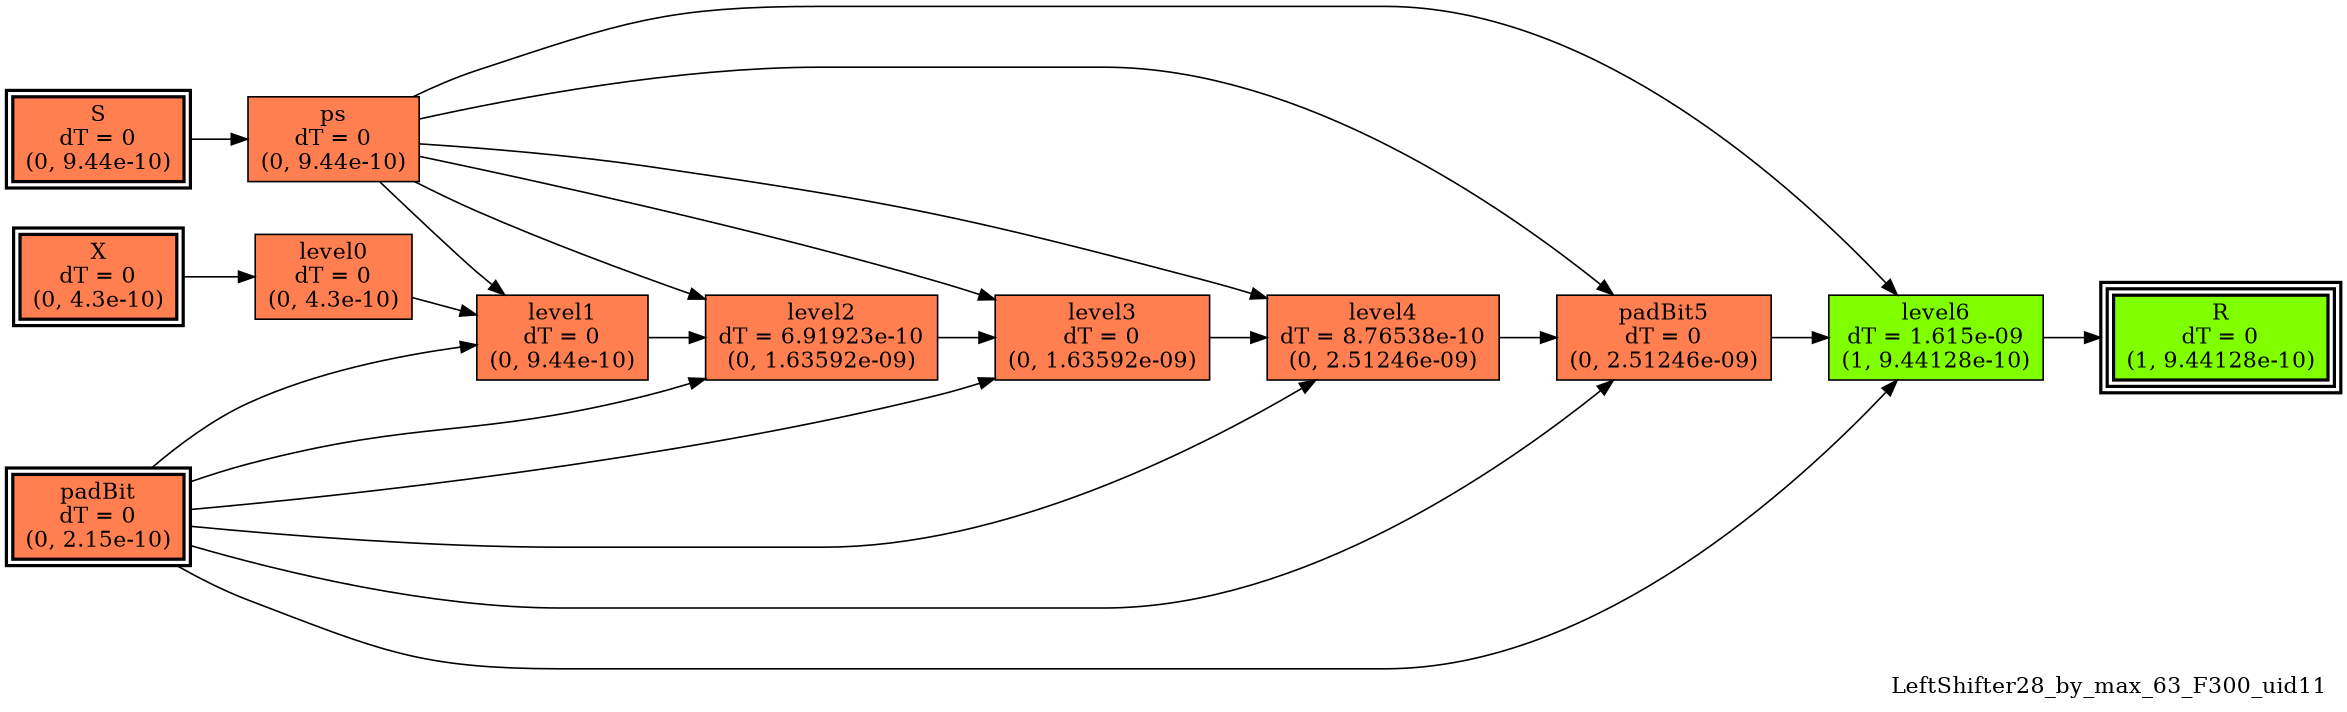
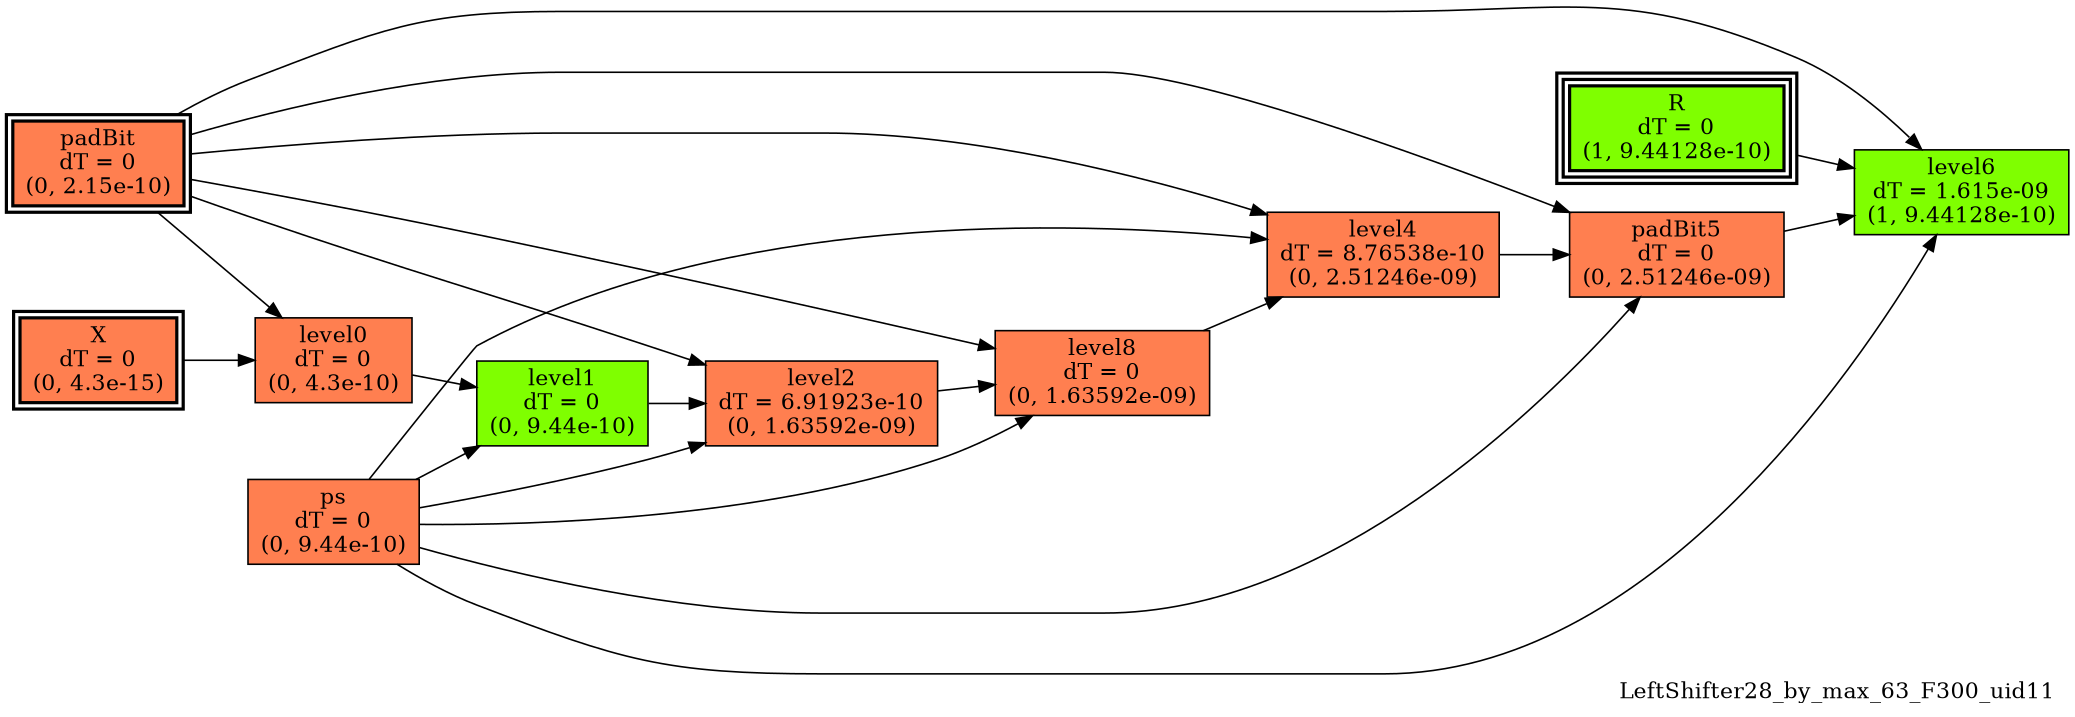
node "S dT = 0 (0, 9.44e-10)": removed
node "X dT = 0 (0, 4.3e-10)": label "X dT = 0 (0, 4.3e-10)" -> "X dT = 0 (0, 4.3e-15)"
node "level1 dT = 0 (0, 9.44e-10)": fillcolor coral -> chartreuse
node "level3 dT = 0 (0, 1.63592e-09)": label "level3 dT = 0 (0, 1.63592e-09)" -> "level8 dT = 0 (0, 1.63592e-09)"
edge "level6 dT = 1.615e-09 (1, 9.44128e-10)" -> "R dT = 0 (1, 9.44128e-10)": reversed
edge "padBit dT = 0 (0, 2.15e-10)" -> "level1 dT = 0 (0, 9.44e-10)": now "padBit dT = 0 (0, 2.15e-10)" -> "level0 dT = 0 (0, 4.3e-10)"
